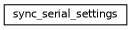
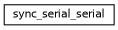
node "sync_serial_settings": label "sync_serial_settings" -> "sync_serial_serial"
